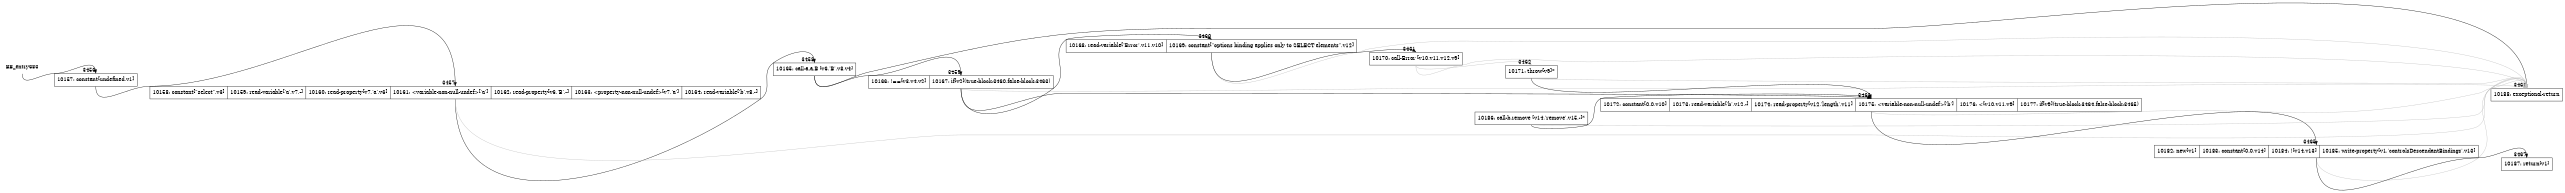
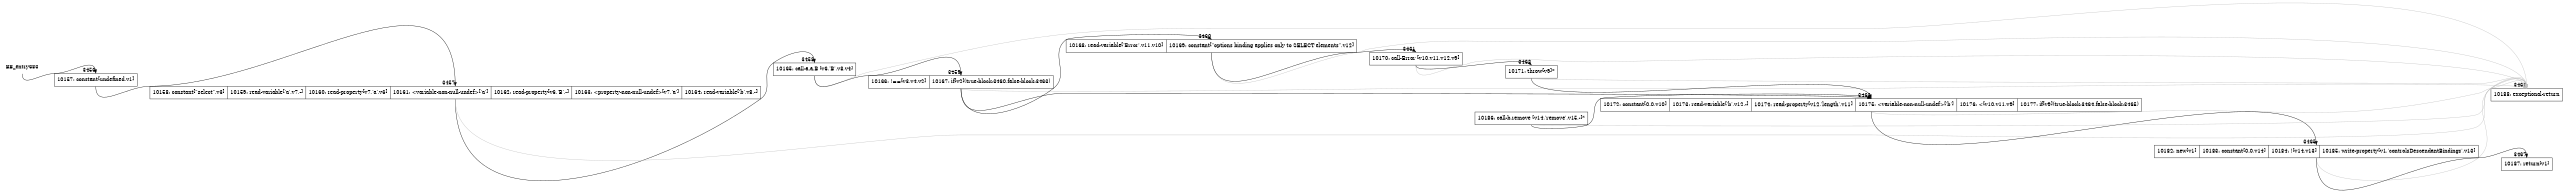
edge "10165: call-a.a.B [v6,'B',v8,v4]" -> "10188: exceptional-return": color black -> gray
edge "10170: call-Error [v10,v11,v12,v9]" -> "10171: throw[v9]*": color gray -> black
